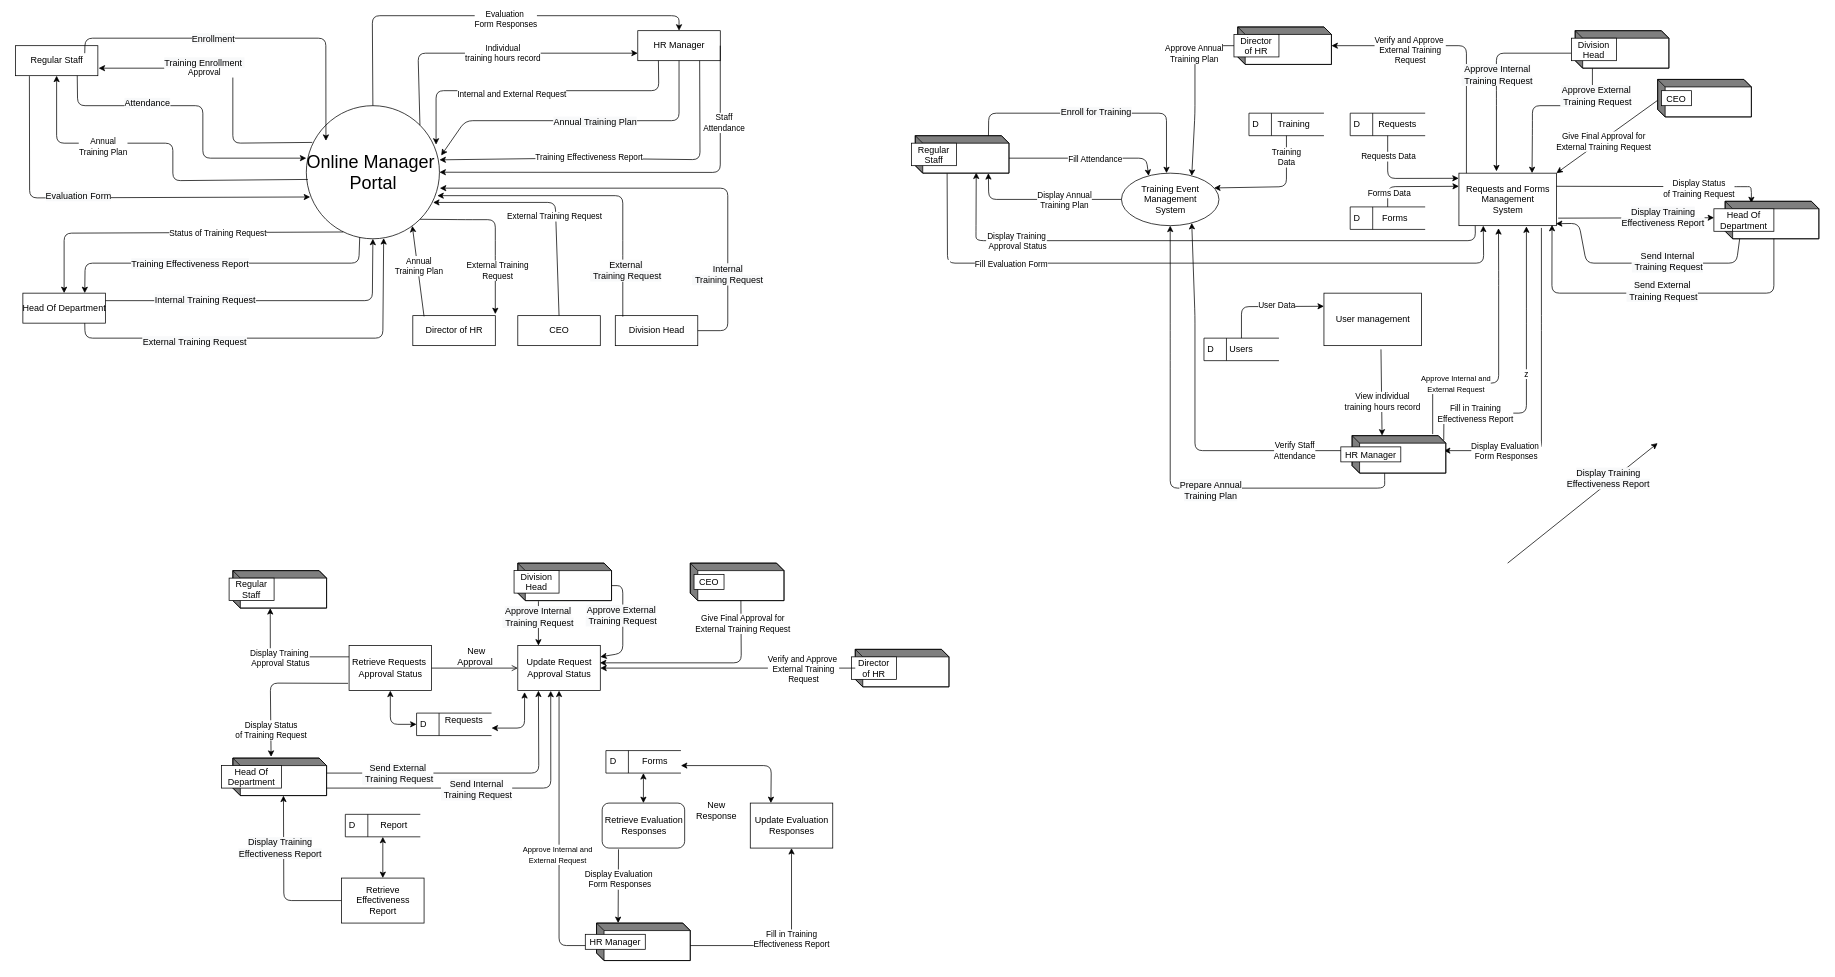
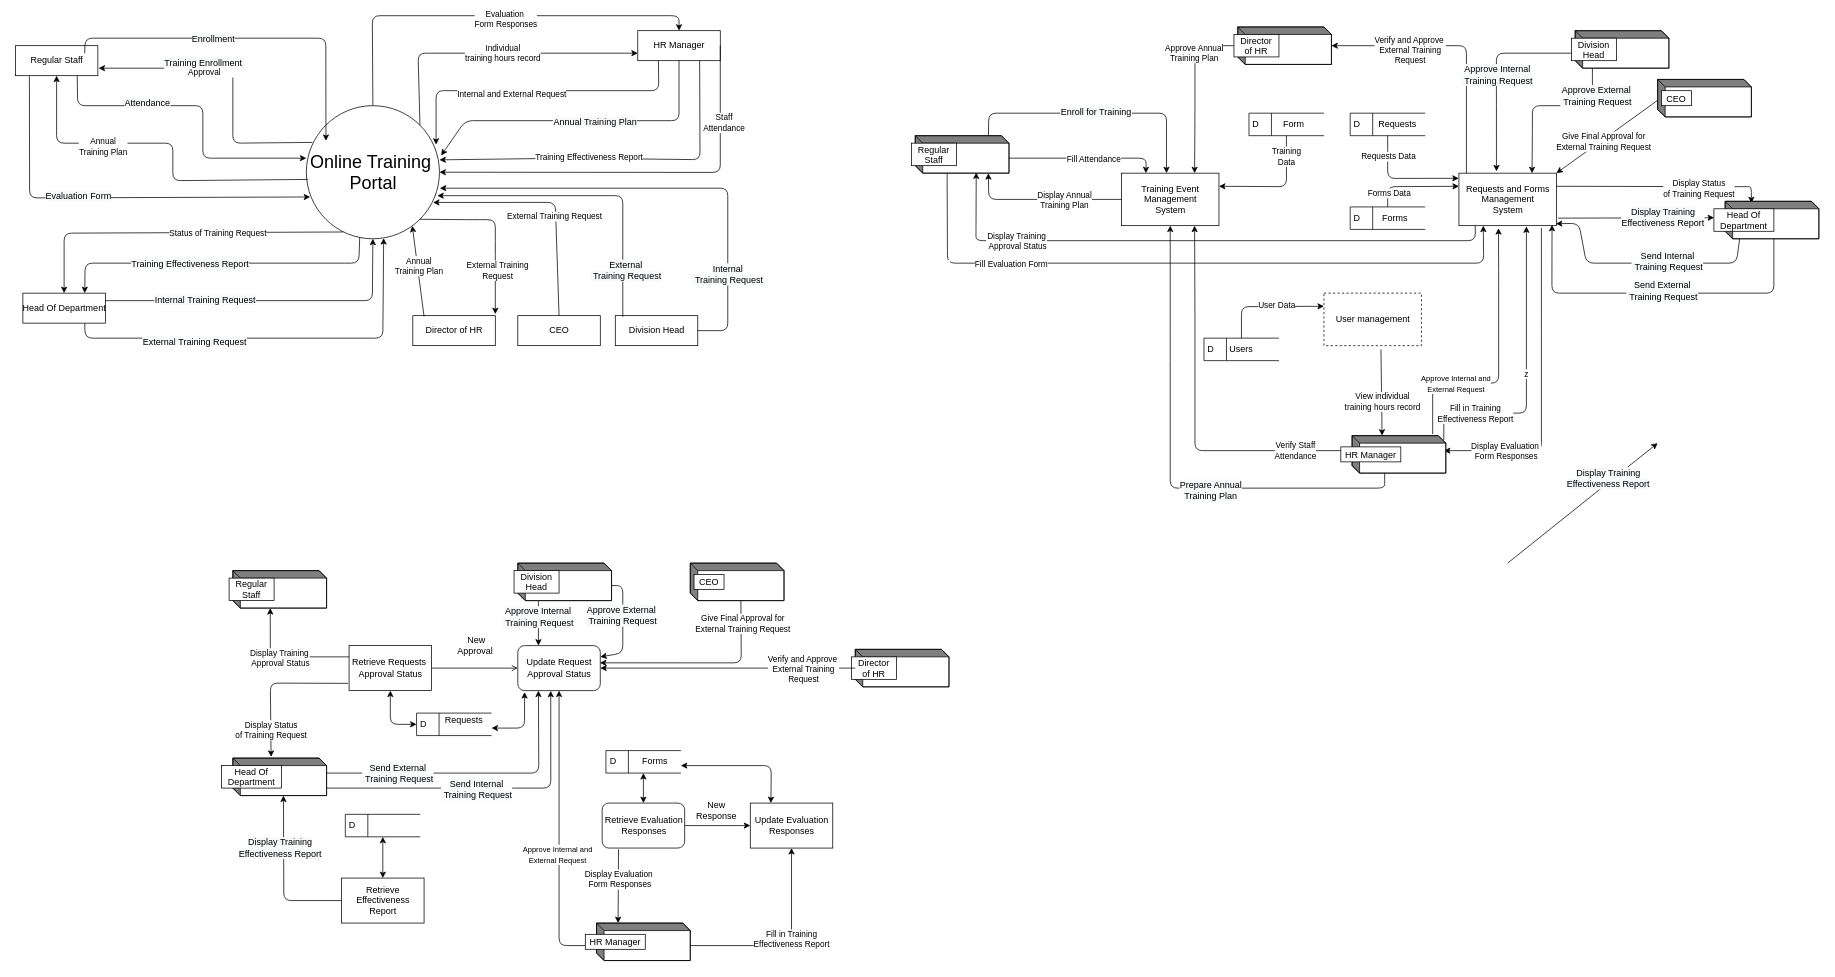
node "Training": label "Training" -> "Form"
node "Online Manager Portal": label "Online Manager Portal" -> "Online Training Portal"
node "Training Event Management System": shape ellipse -> rectangle
node "User management": style solid -> dashed
node "New Approval": moved (477, 657) -> (477, 645)
node "Update Request Approval Status": shape rectangle -> rounded rectangle
node "Report": removed
edge "Retrieve Evaluation Responses" -> "Update Evaluation Responses": added
